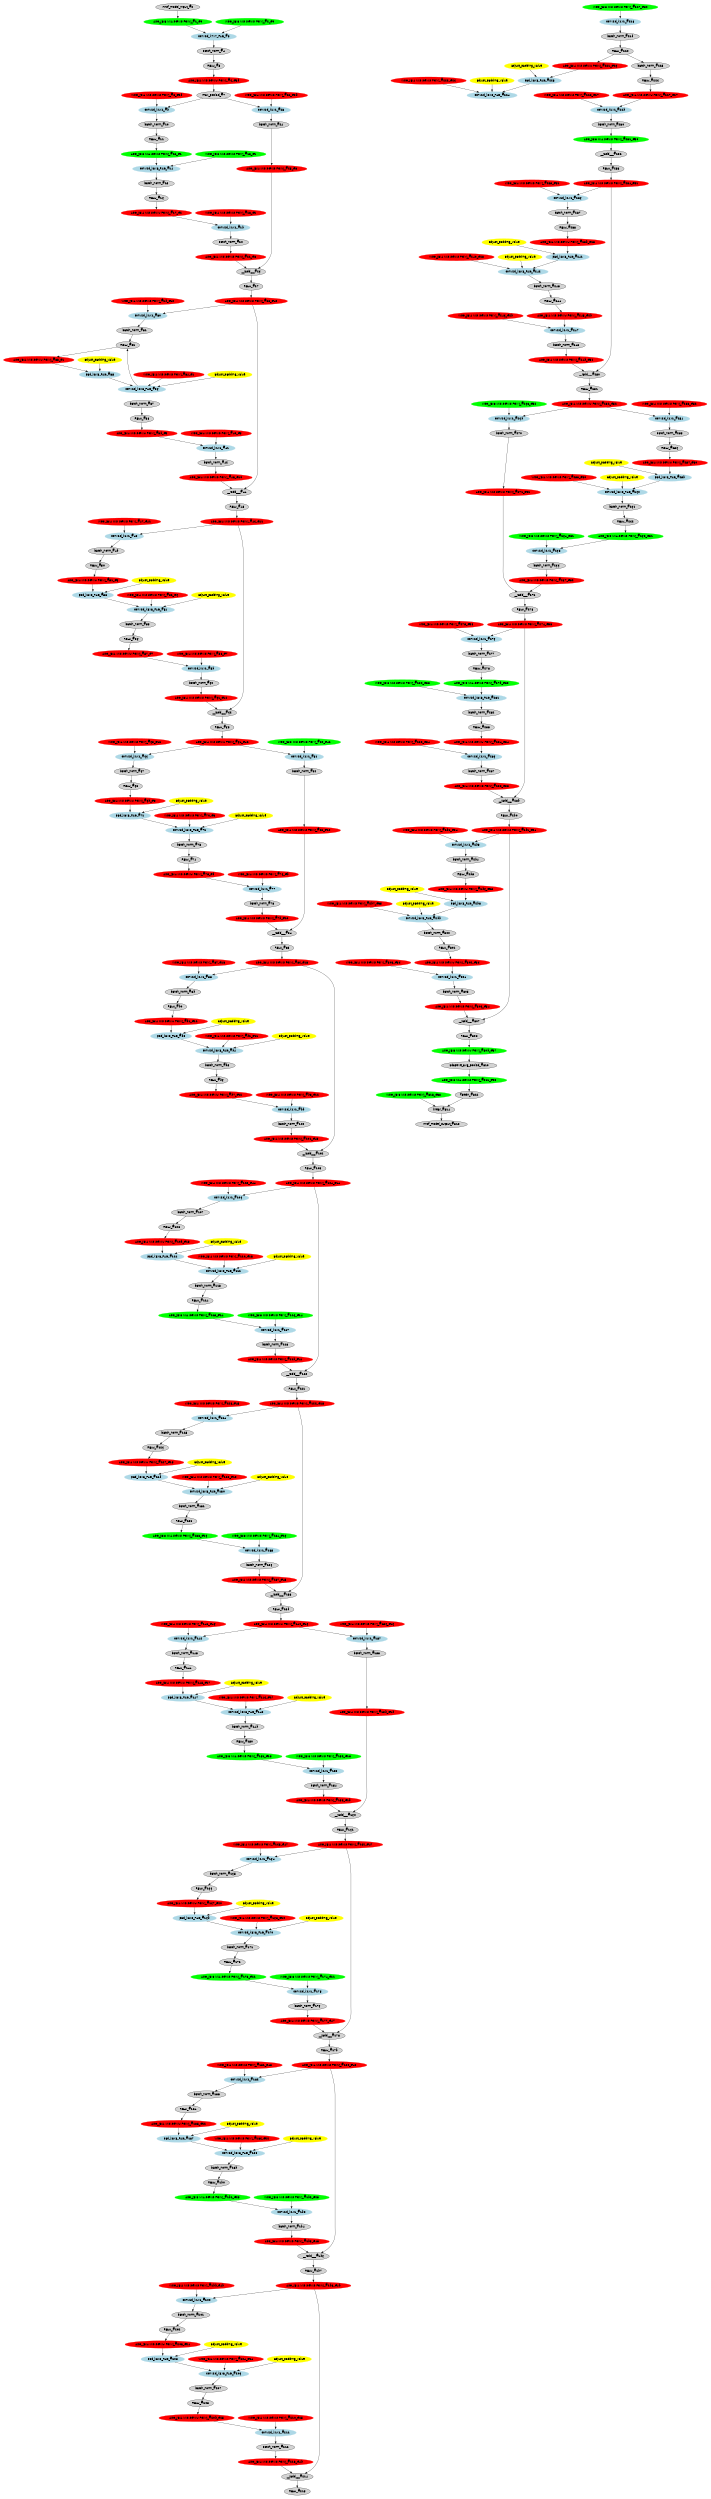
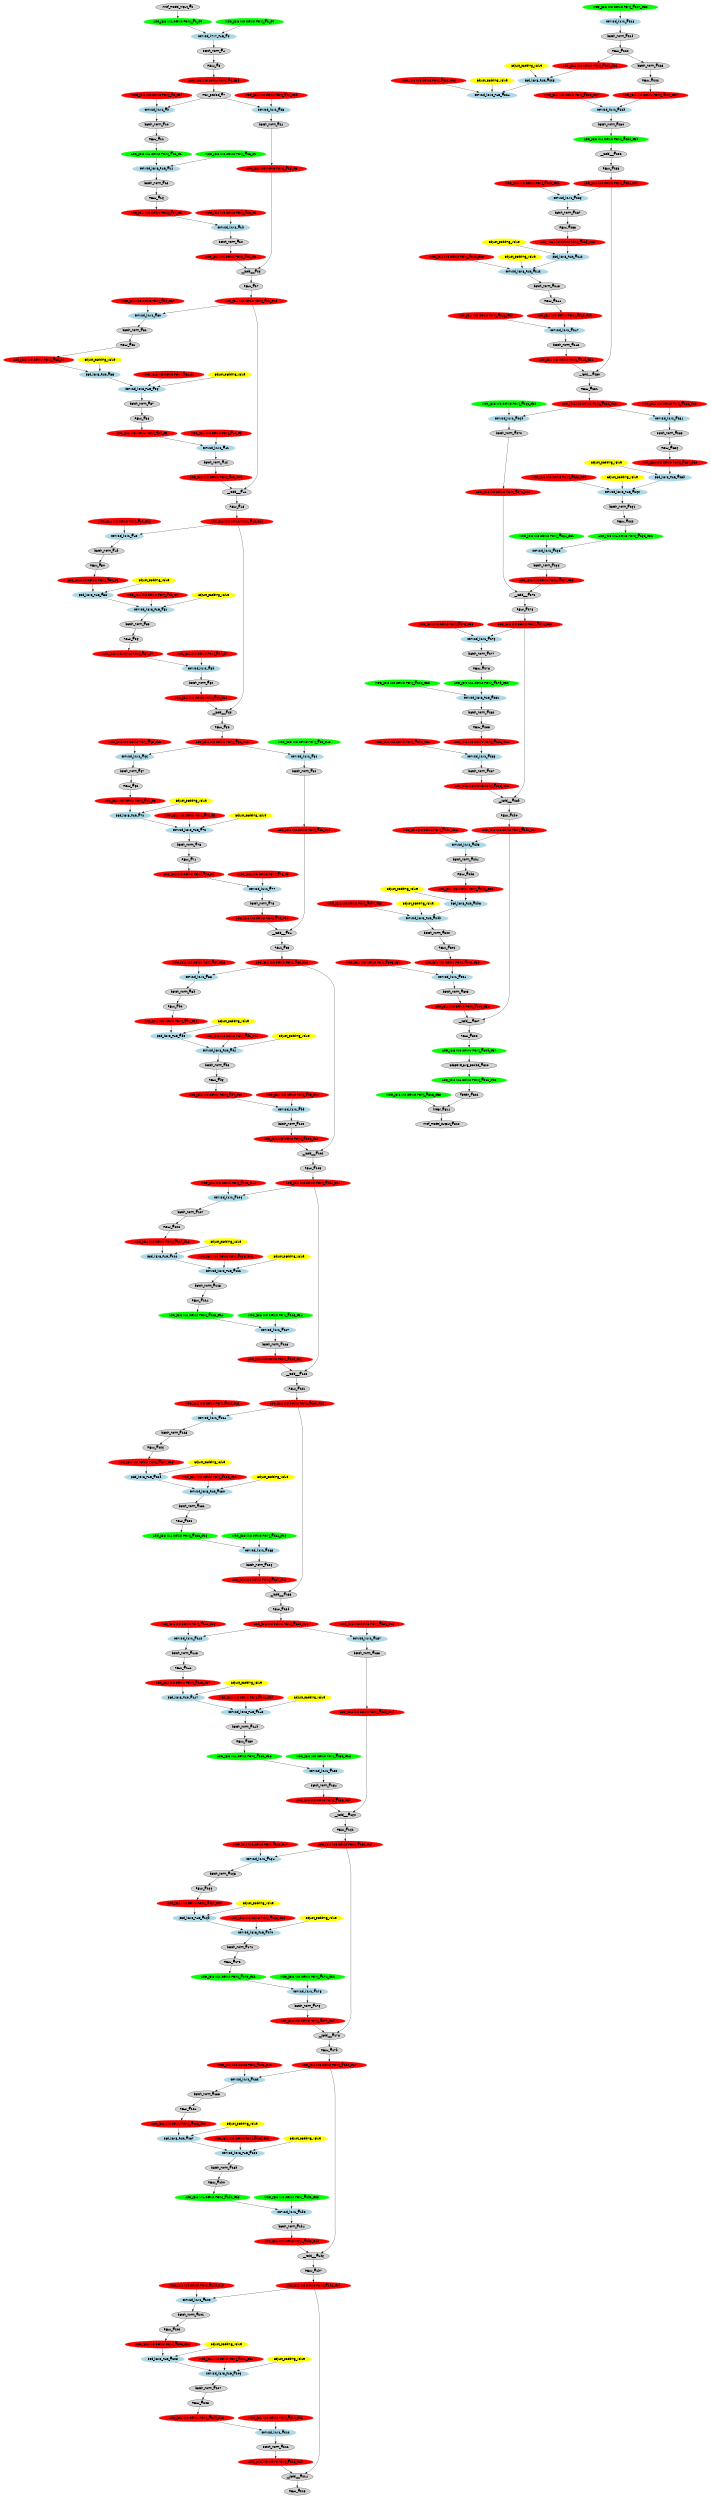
edge "conv2d_k3x3_PAD_#36" -> "RELU_#32": now "conv2d_k3x3_PAD_#36" -> "batch_norm_#37"
